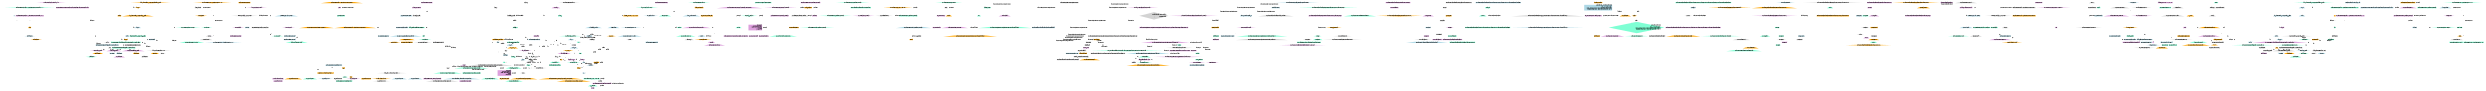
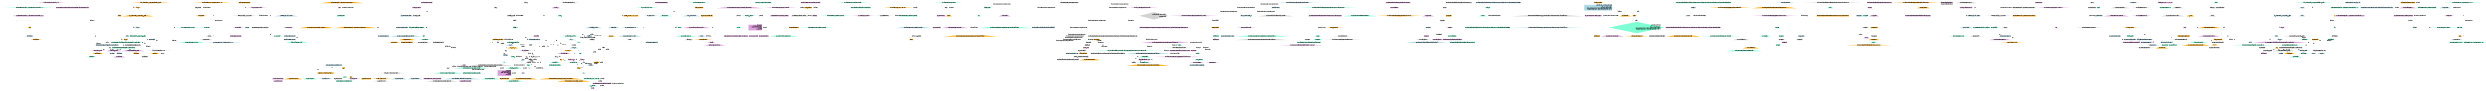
node "Entry QuantConnect.Orders.OrderType.IsStopOrder()": fillcolor aquamarine -> orange
